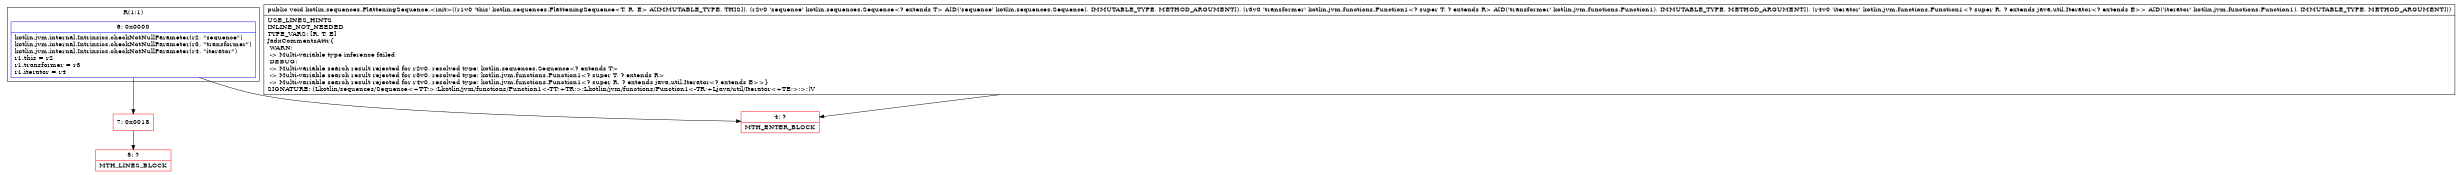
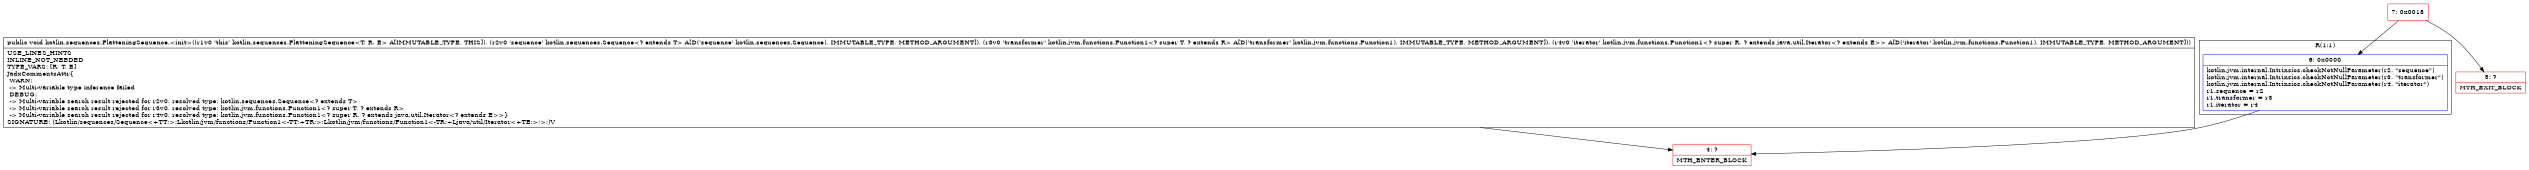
node "6: 0x0000": text "r1.this = r2" -> "r1.sequence = r2"
edge "6: 0x0000" -> "7: 0x0018": reversed
node "5: ?": text "MTH_LINES_BLOCK" -> "MTH_EXIT_BLOCK"
